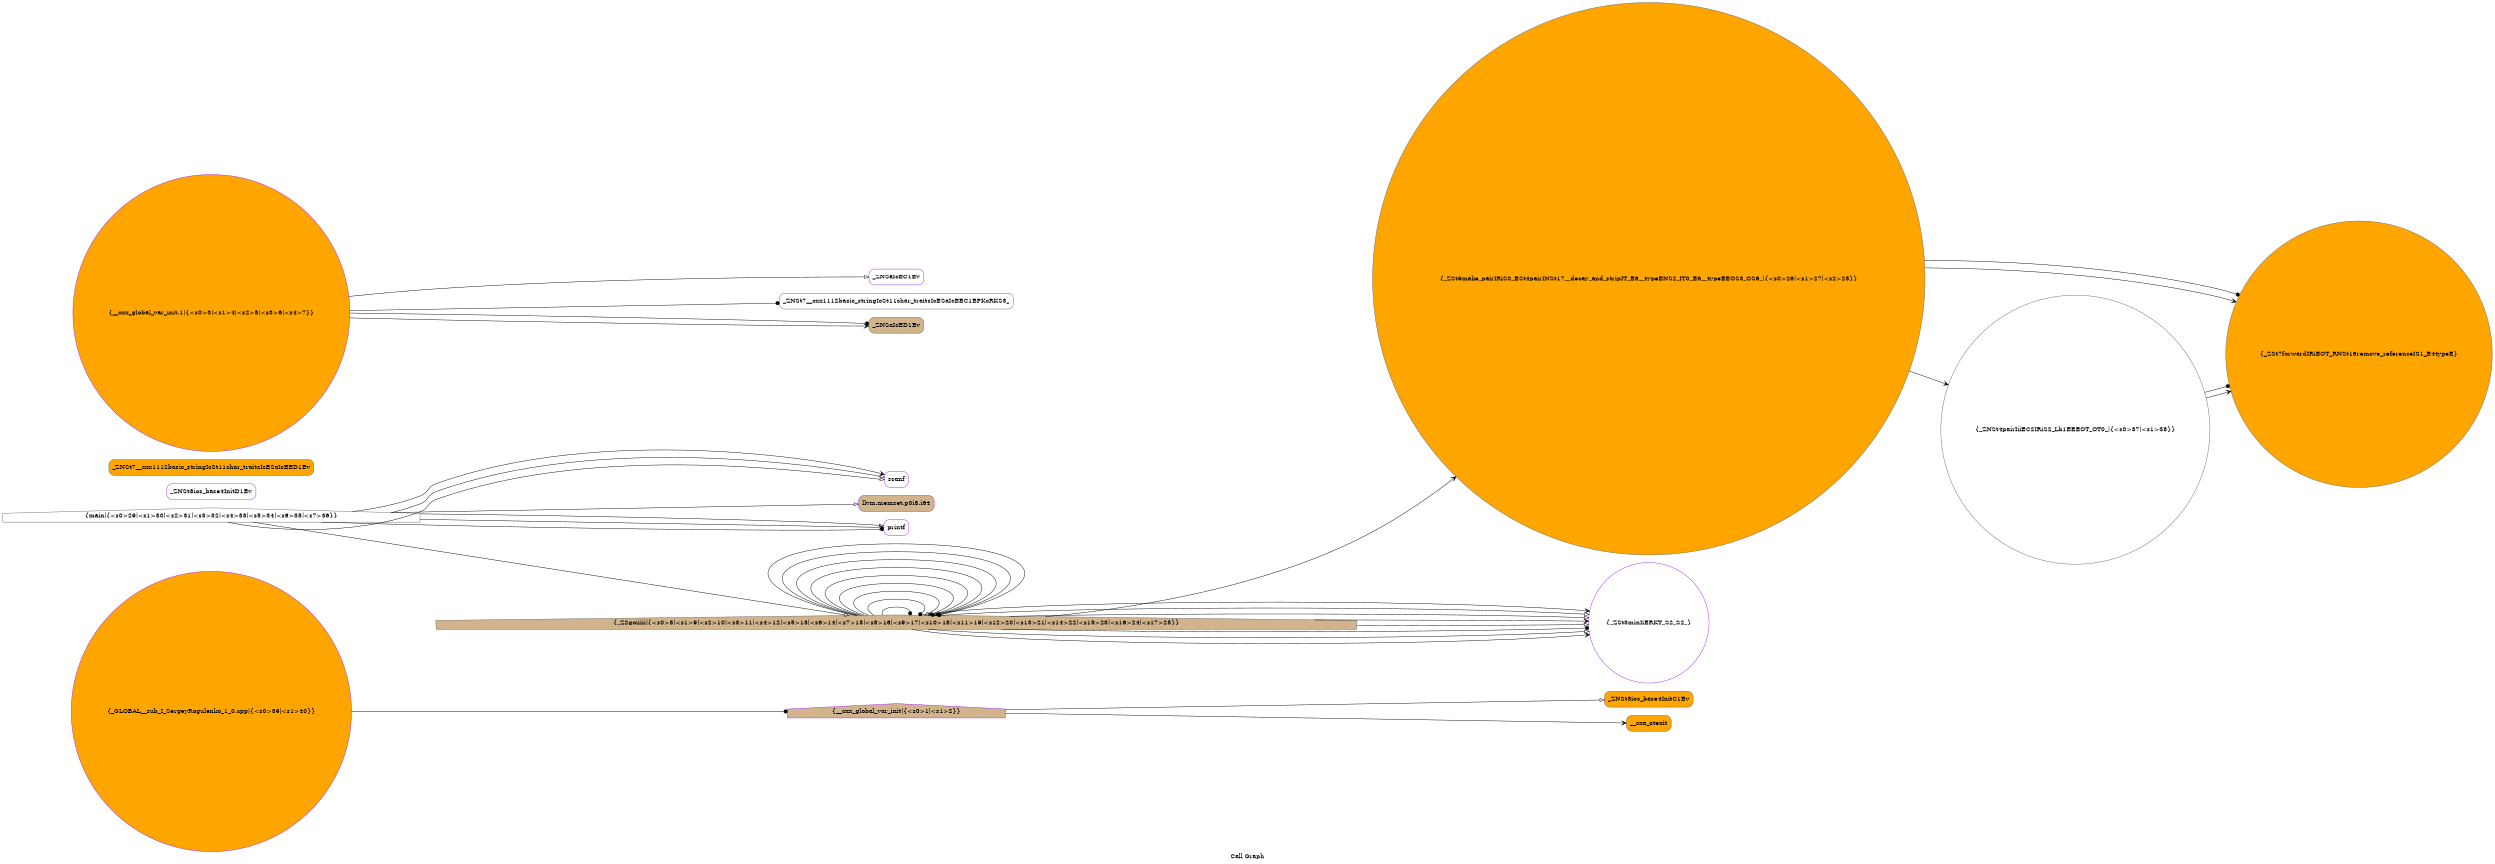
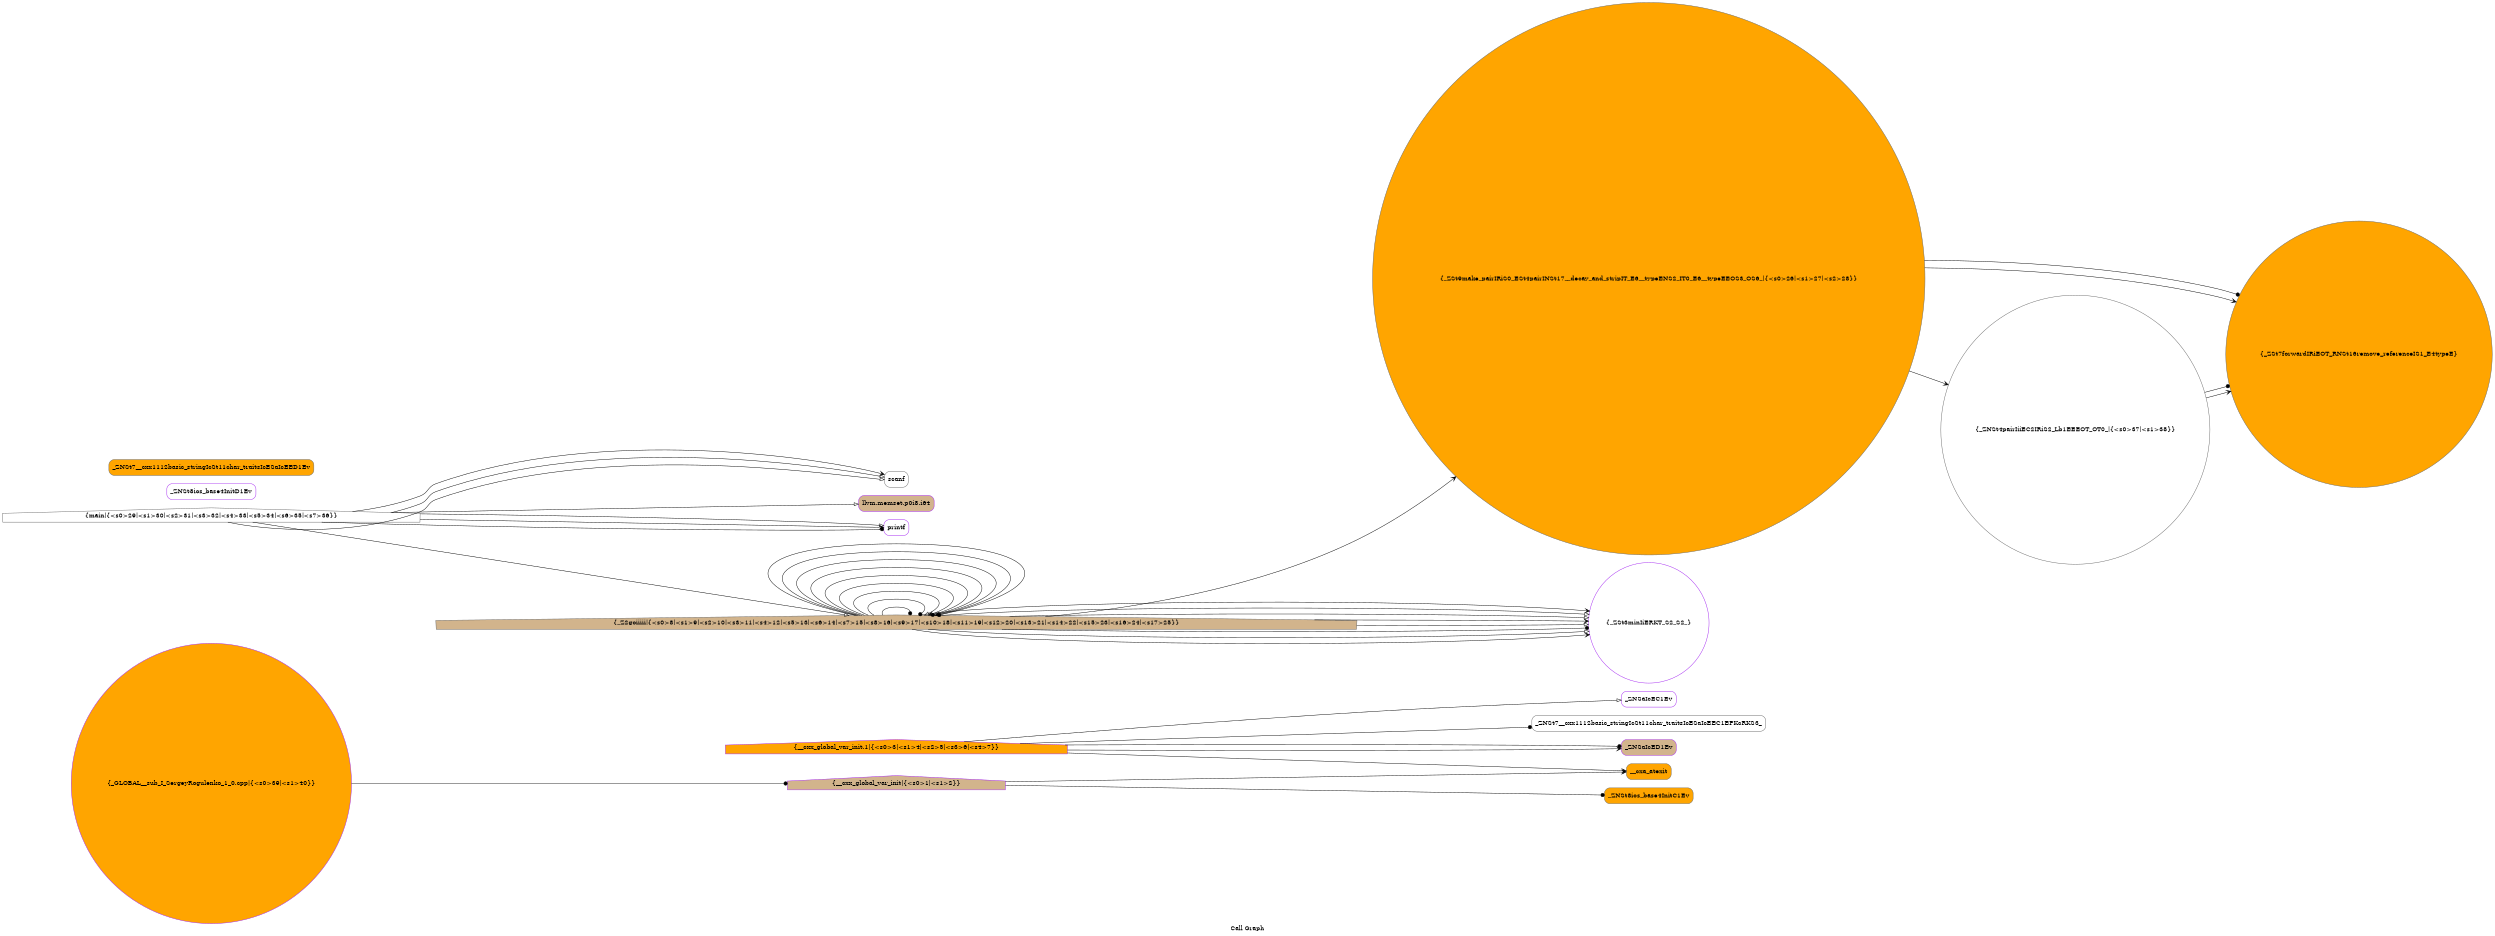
node "{__cxx_global_var_init.1|{<s0>3|<s1>4|<s2>5|<s3>6|<s4>7}}": shape circle -> house
node "_ZNSaIcED1Ev": color gray40 -> purple
node "scanf": color purple -> gray40
edge "{__cxx_global_var_init|{<s0>1|<s1>2}}" -> "_ZNSt8ios_base4InitC1Ev": arrowhead onormal -> dot
edge "{__cxx_global_var_init.1|{<s0>3|<s1>4|<s2>5|<s3>6|<s4>7}}" -> "__cxa_atexit": added
